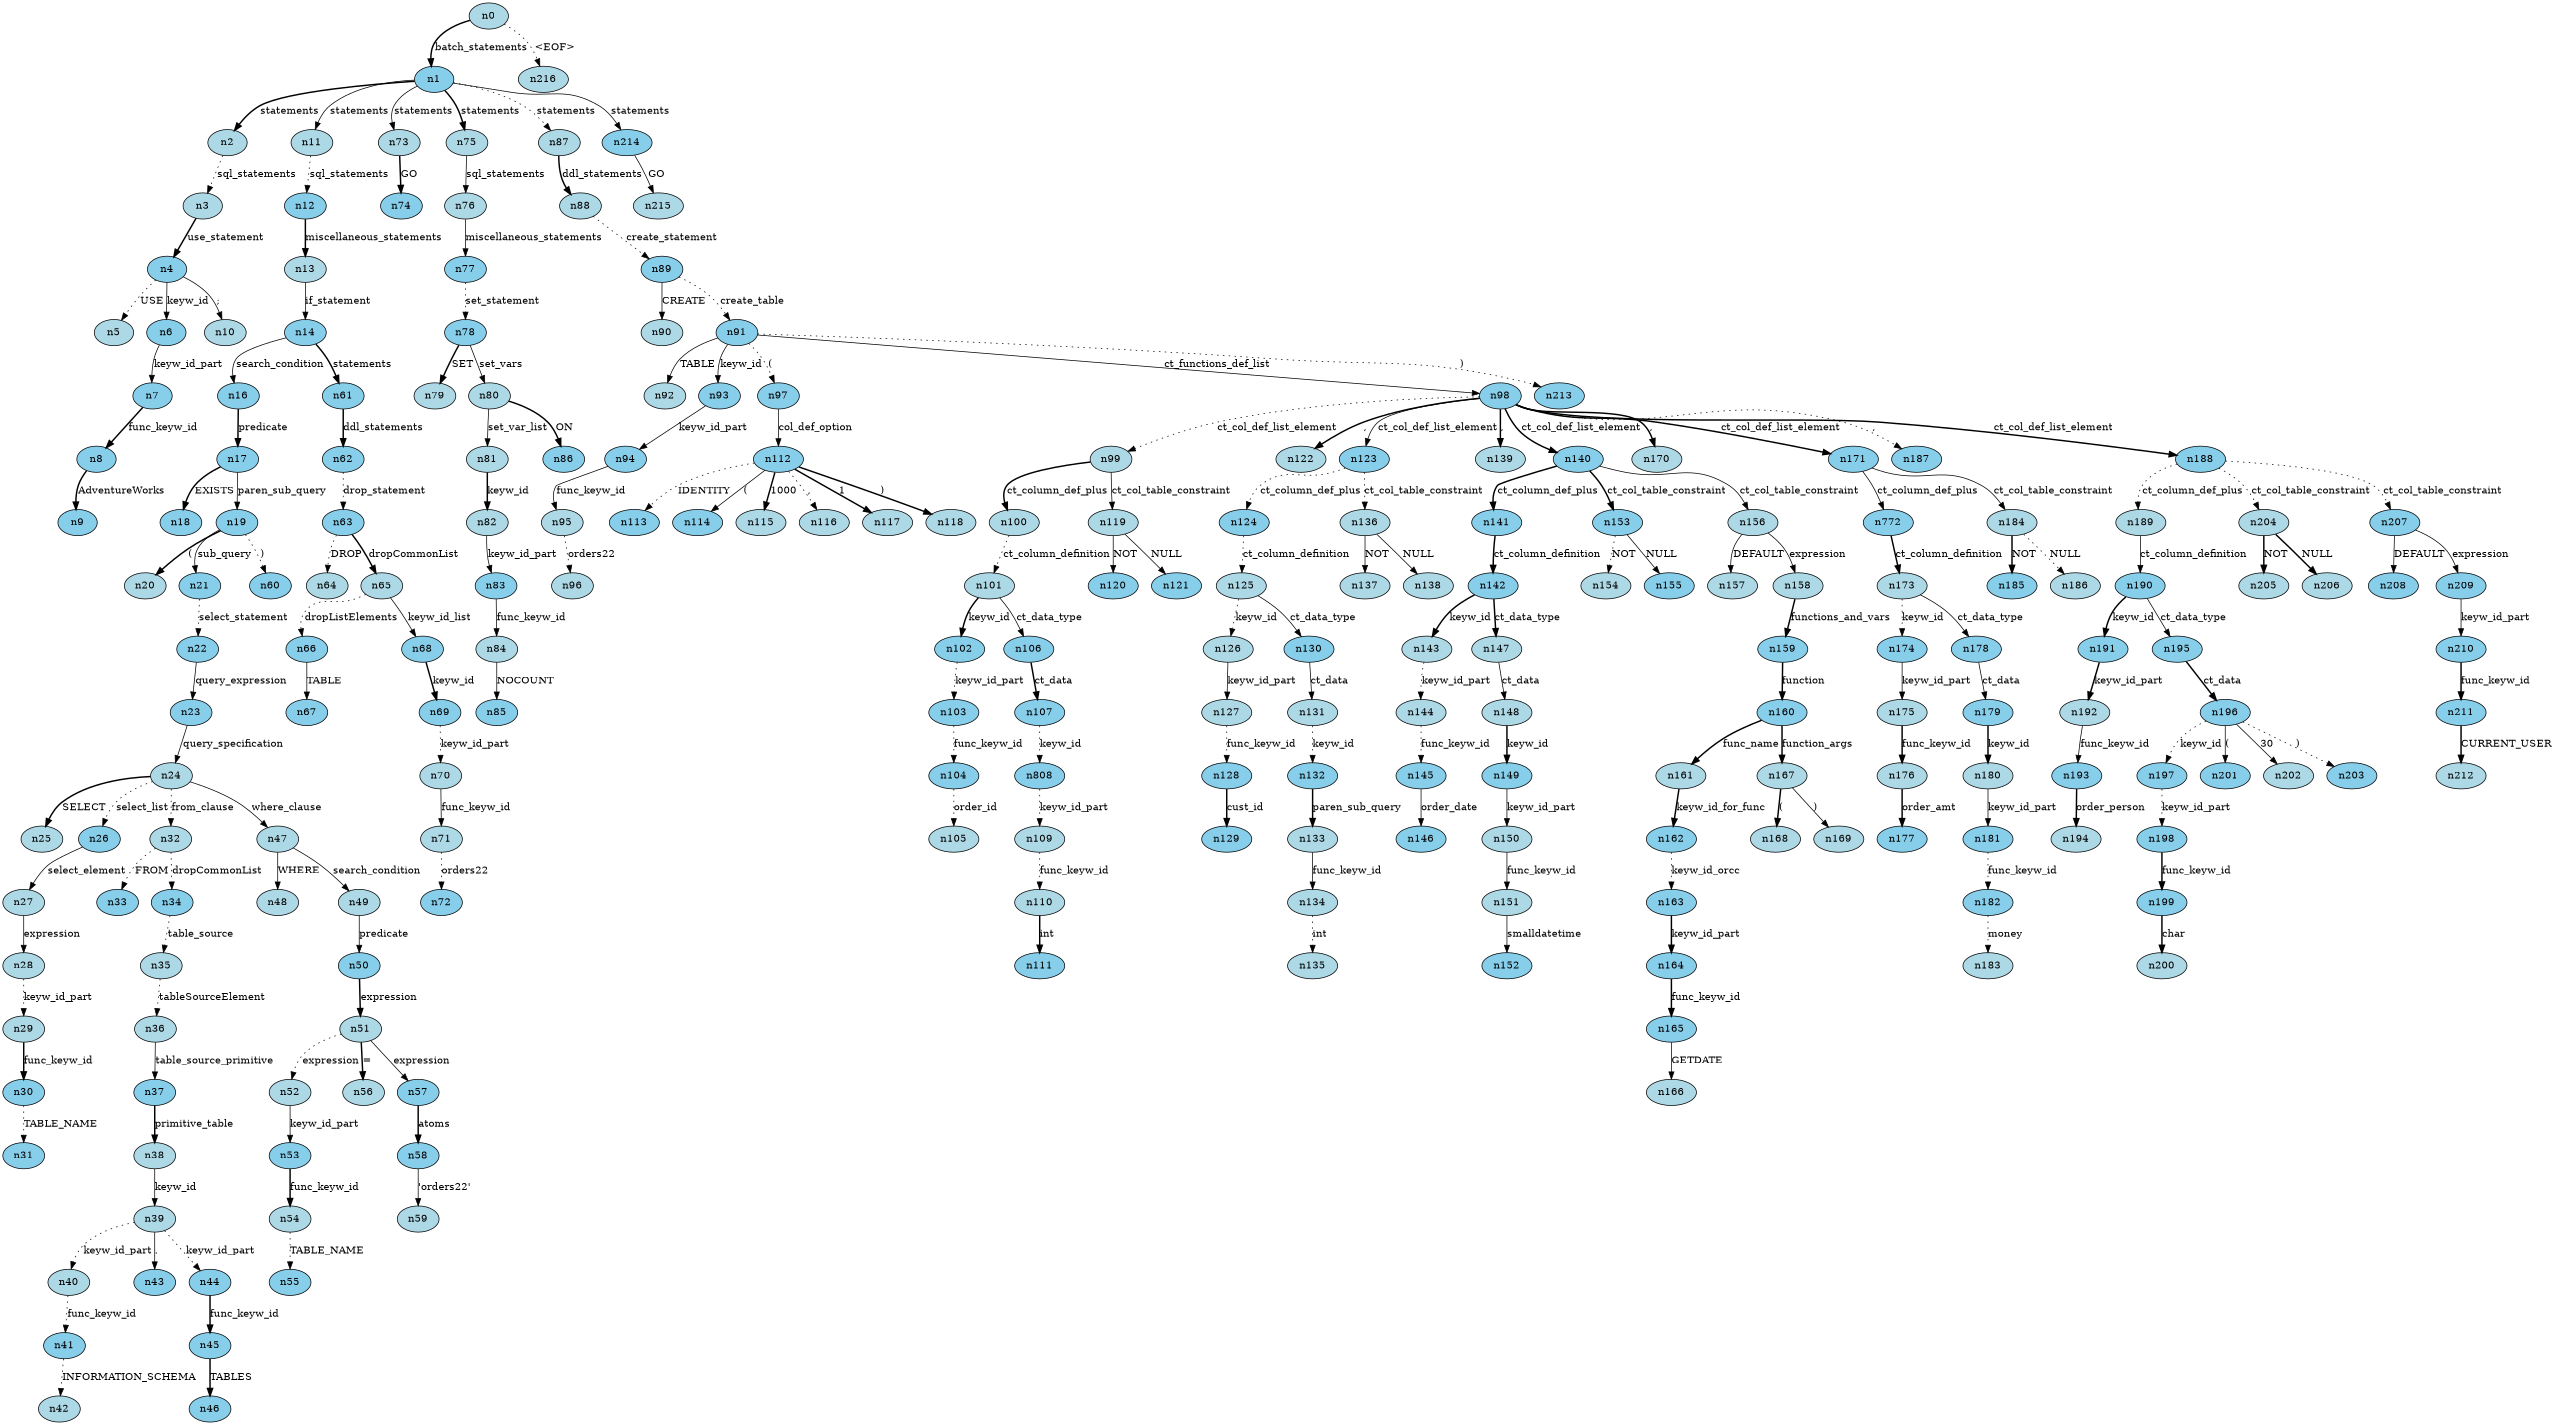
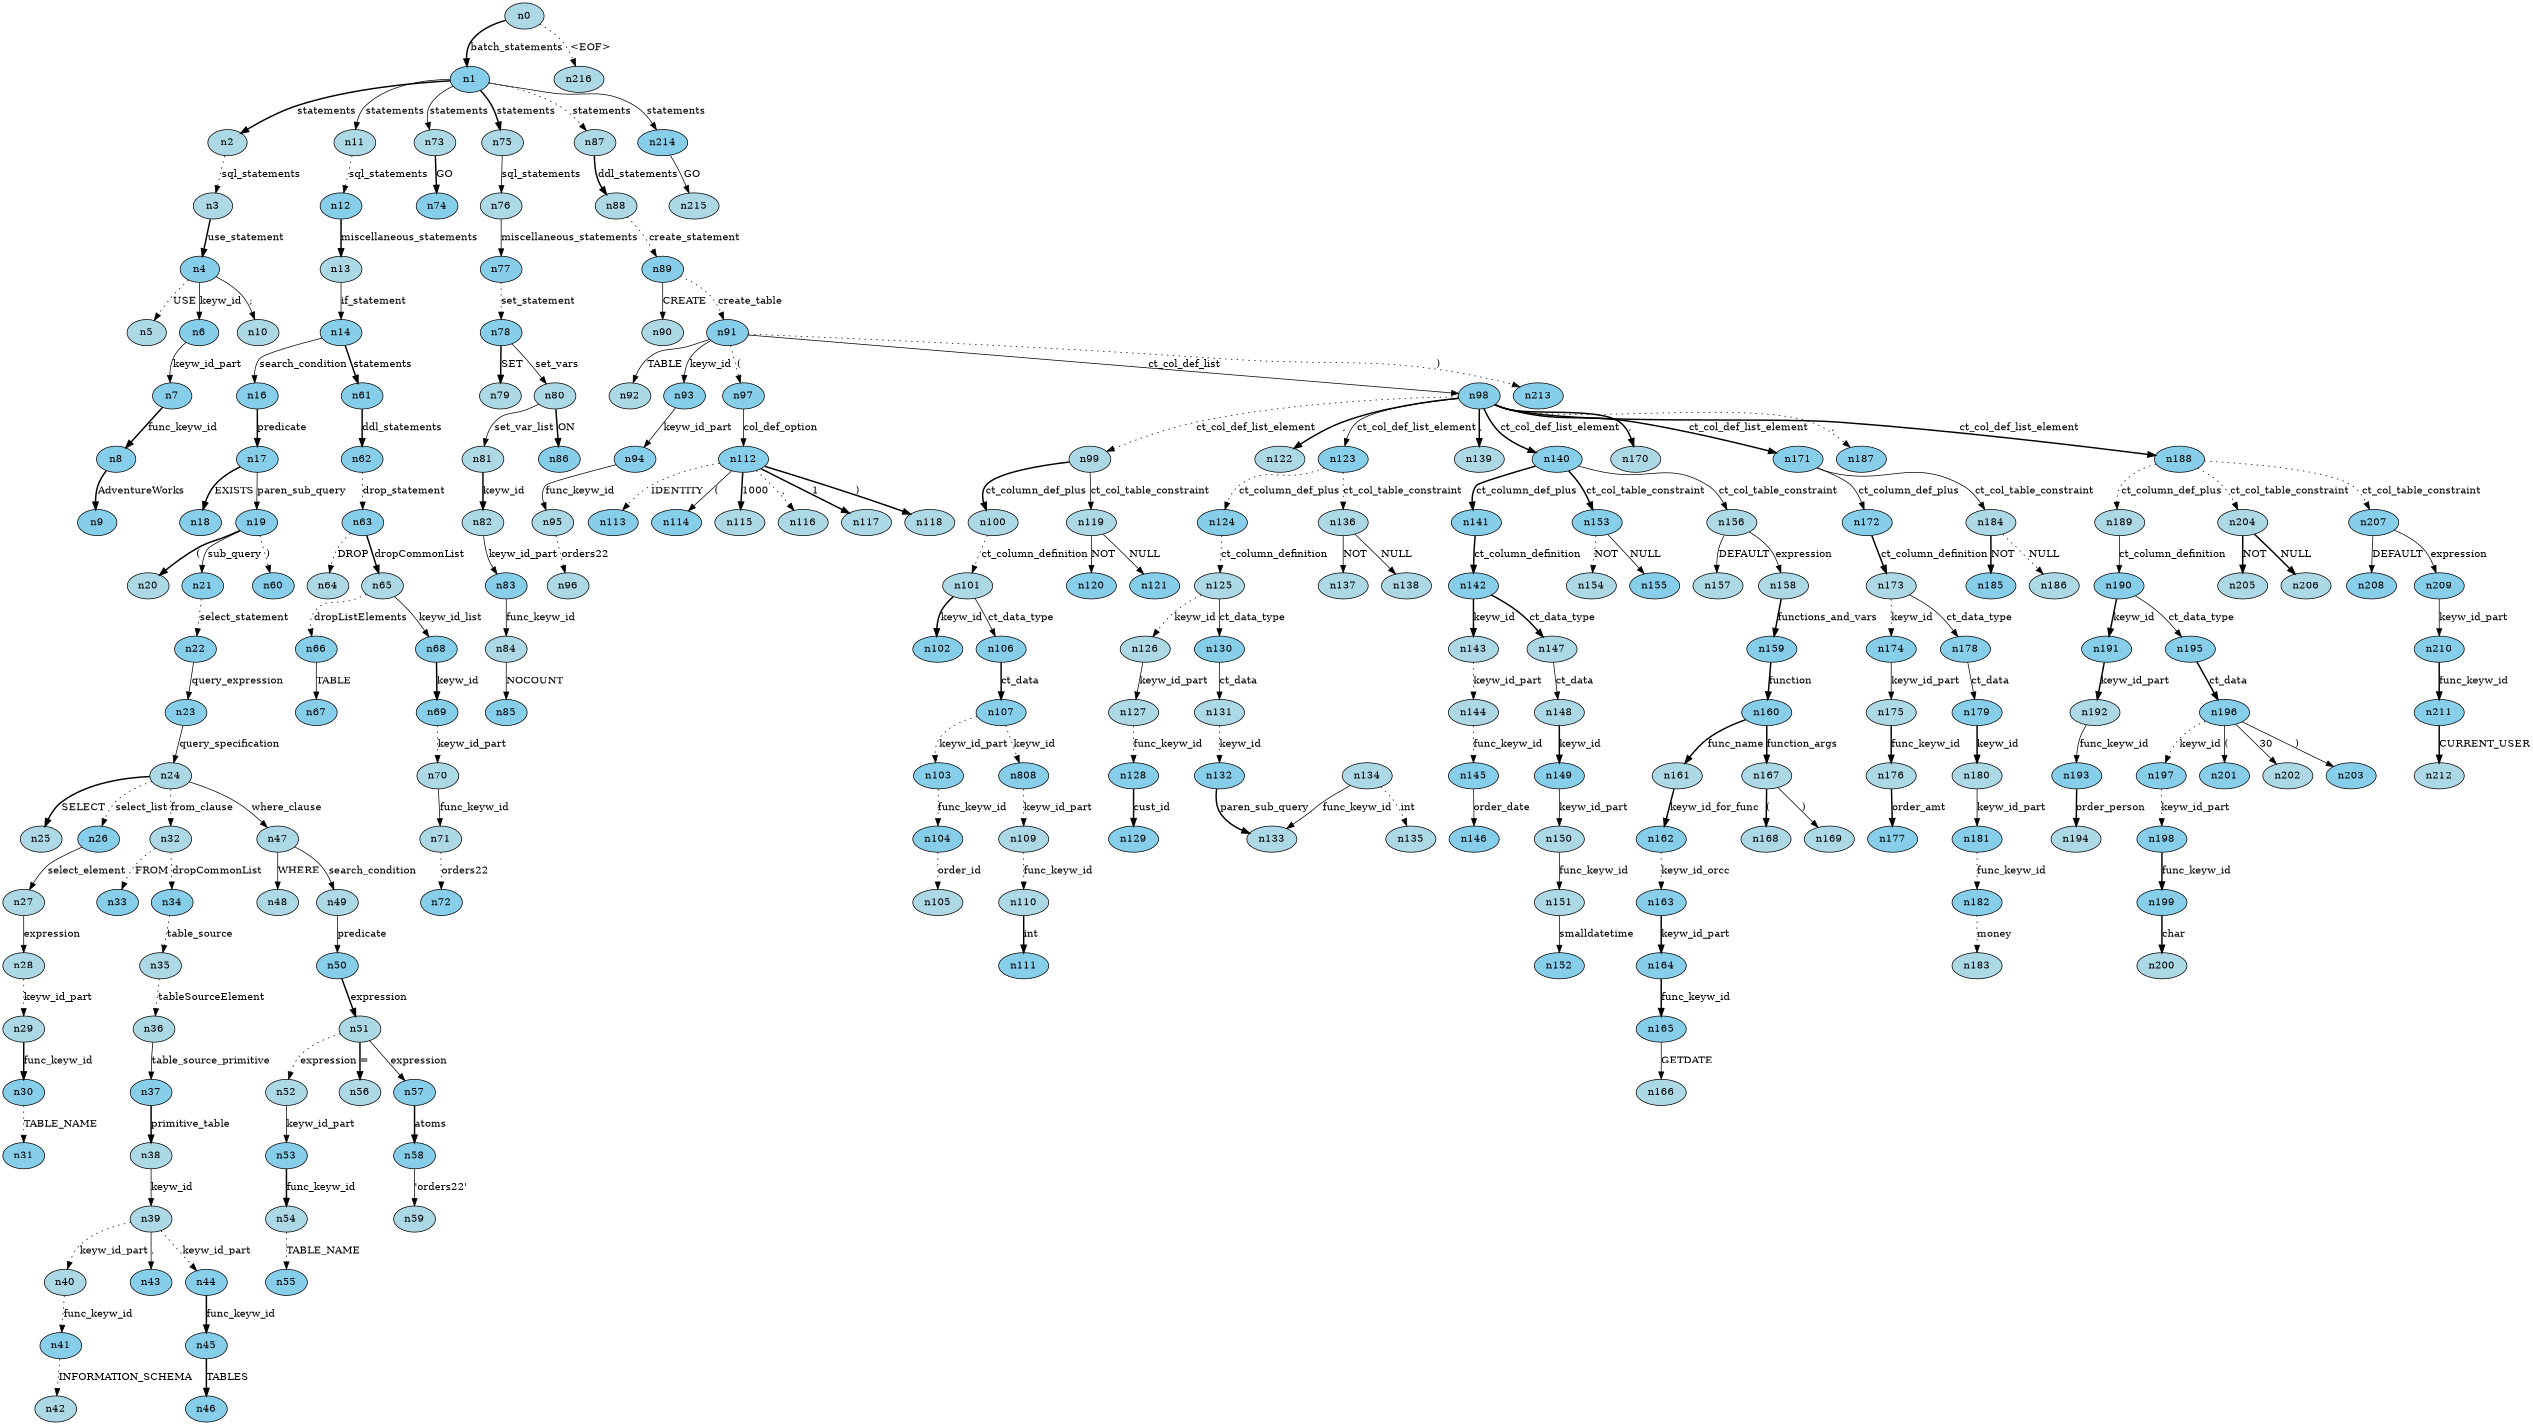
edge "n91" -> "n98": label "ct_functions_def_list" -> "ct_col_def_list"
node "n772": label "n772" -> "n172"
edge "n102" -> "n103": now "n107" -> "n103"
edge "n196" -> "n203": style dotted -> solid
edge "n133" -> "n134": reversed
